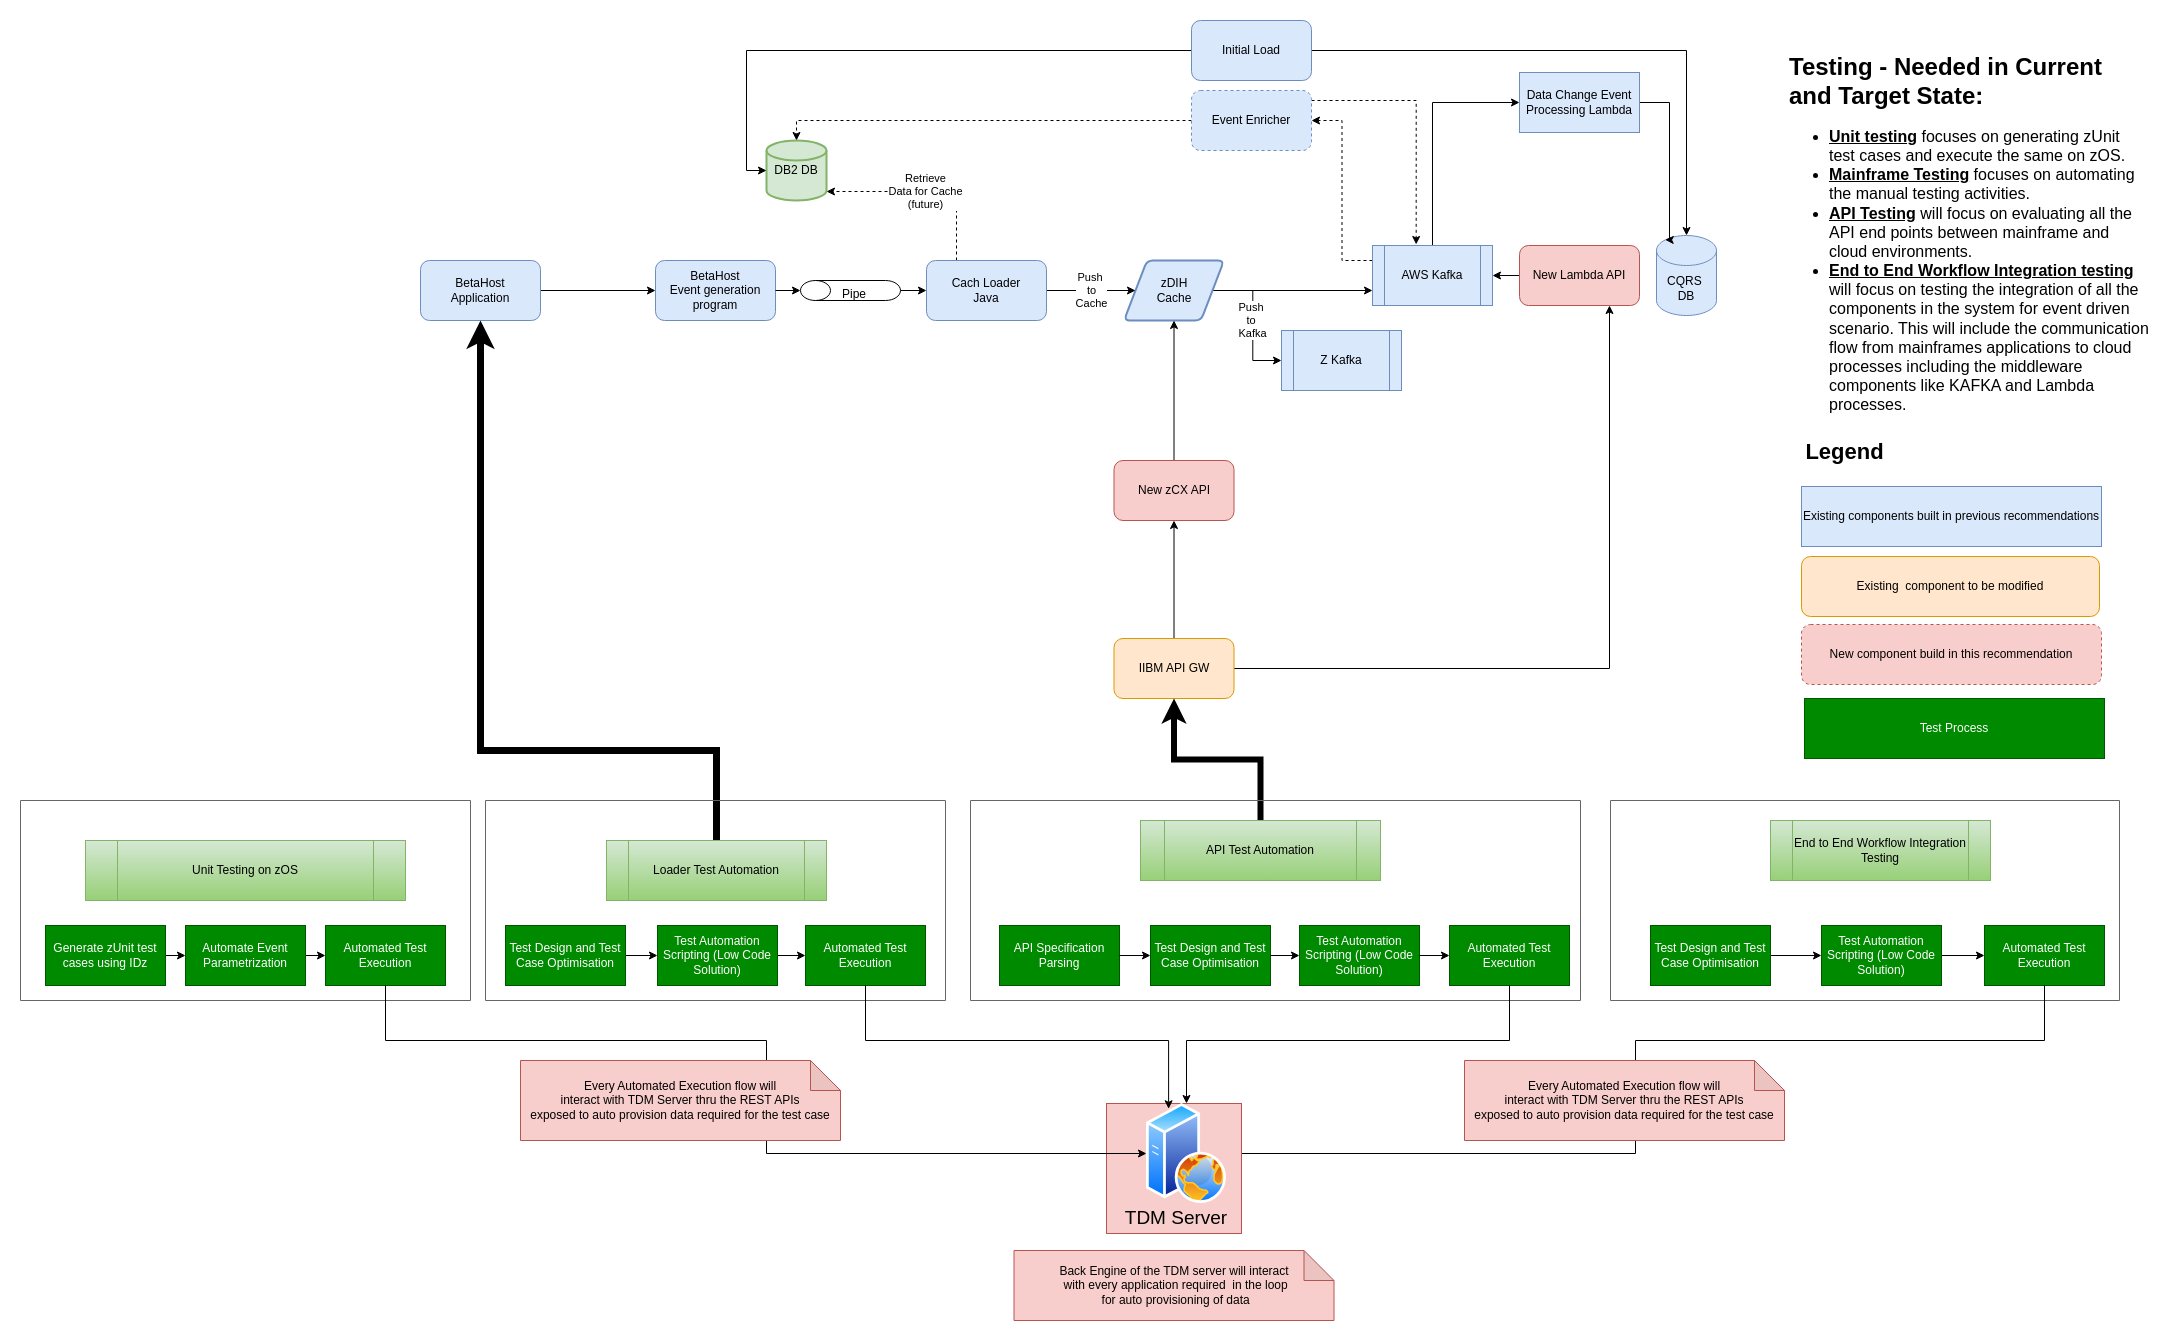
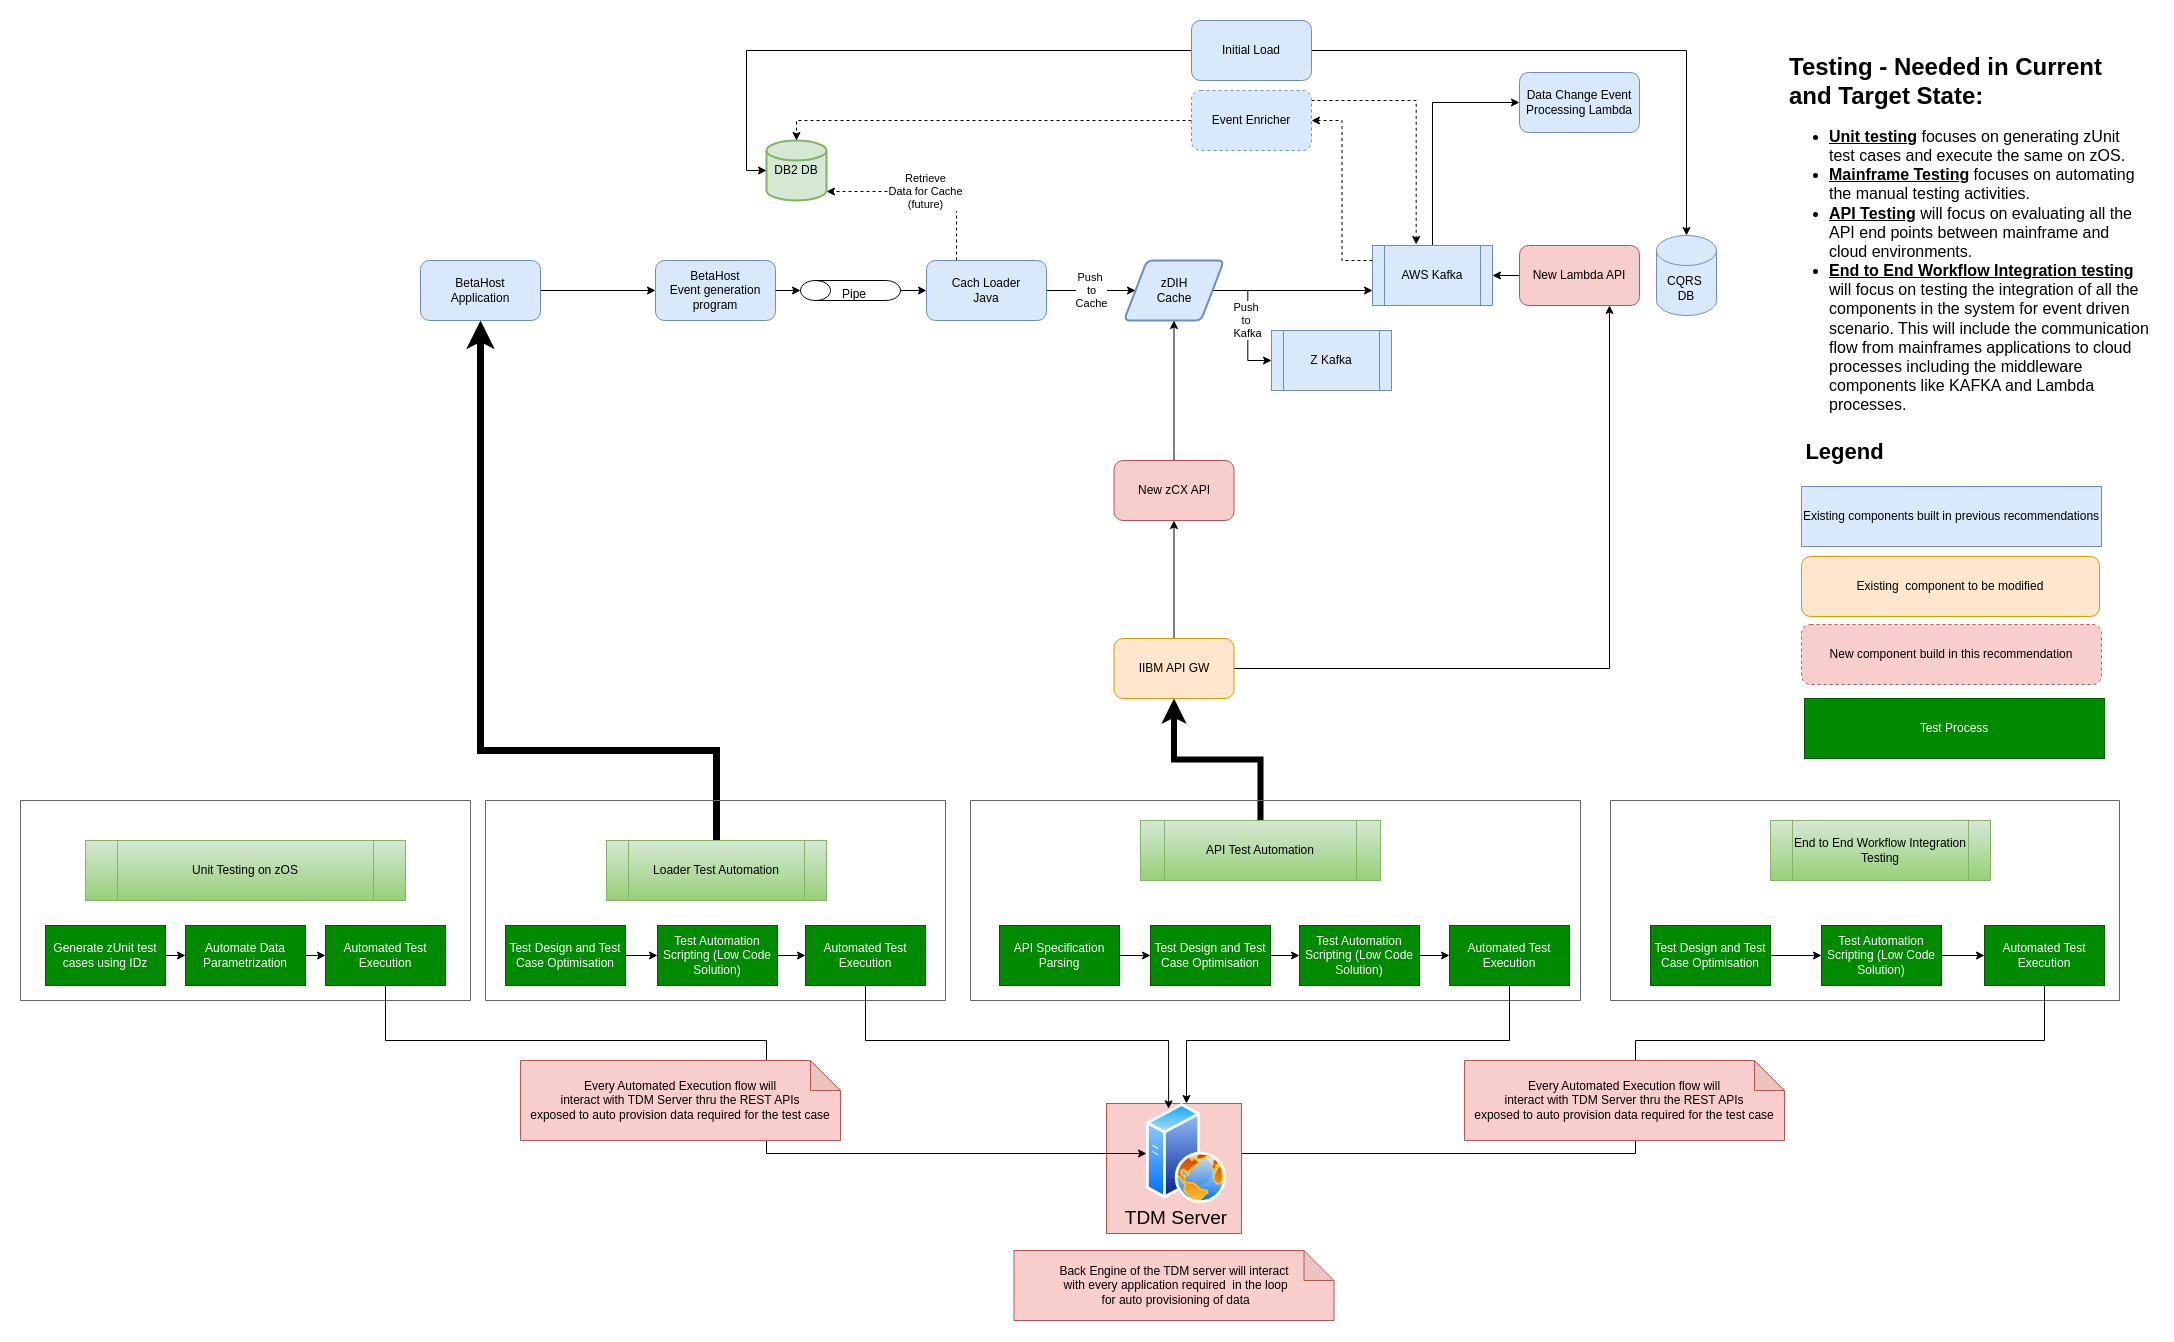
node "Data Change Event Processing Lambda": shape rectangle -> rounded rectangle
edge "Data Change Event Processing Lambda" -> "CQRS DB": removed
node "Z Kafka": moved (1342, 361) -> (1332, 361)
node "Automate Event Parametrization": label "Automate Event Parametrization" -> "Automate Data Parametrization"
